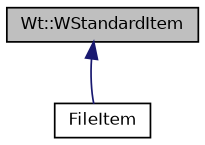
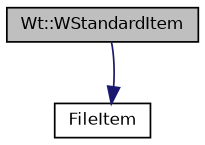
edge "FileItem" -> "Wt::WStandardItem": reversed
